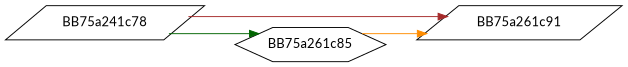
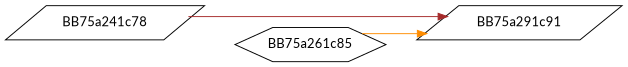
node "BB75a261c91": label "BB75a261c91" -> "BB75a291c91"
edge "BB75a241c78" -> "BB75a261c85": removed
